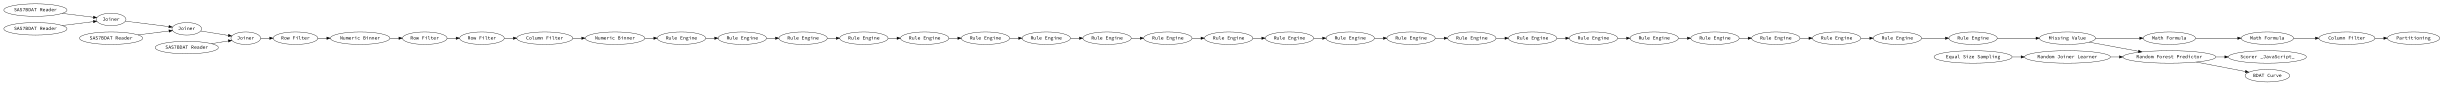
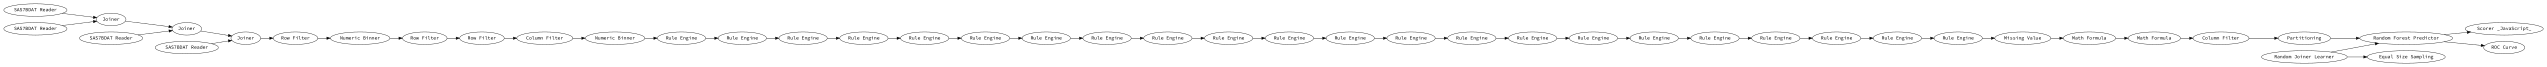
edge "Missing Value" -> "Random Forest Predictor": now "Partitioning" -> "Random Forest Predictor"
edge "Equal Size Sampling" -> "Random Joiner Learner": reversed
node "BDAT Curve": label "BDAT Curve" -> "ROC Curve"
